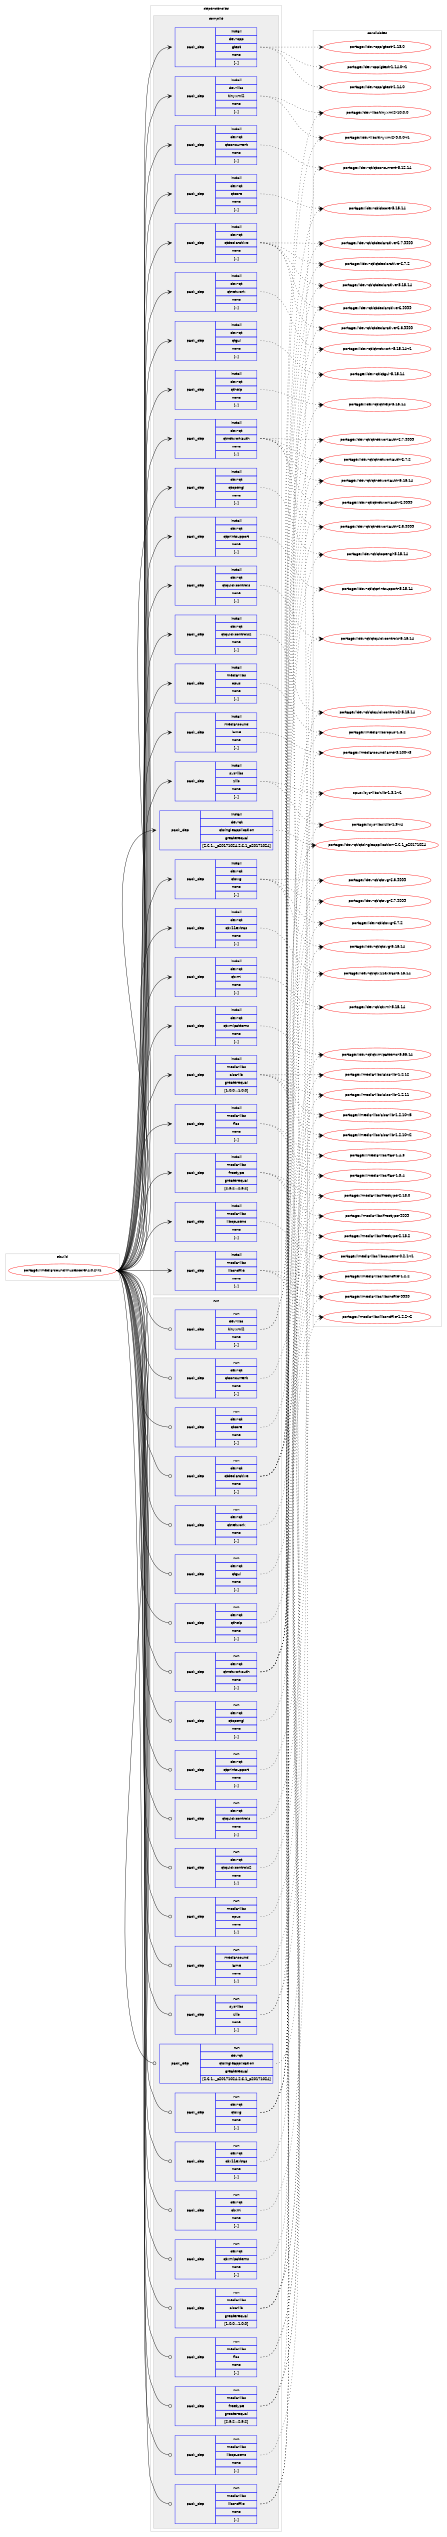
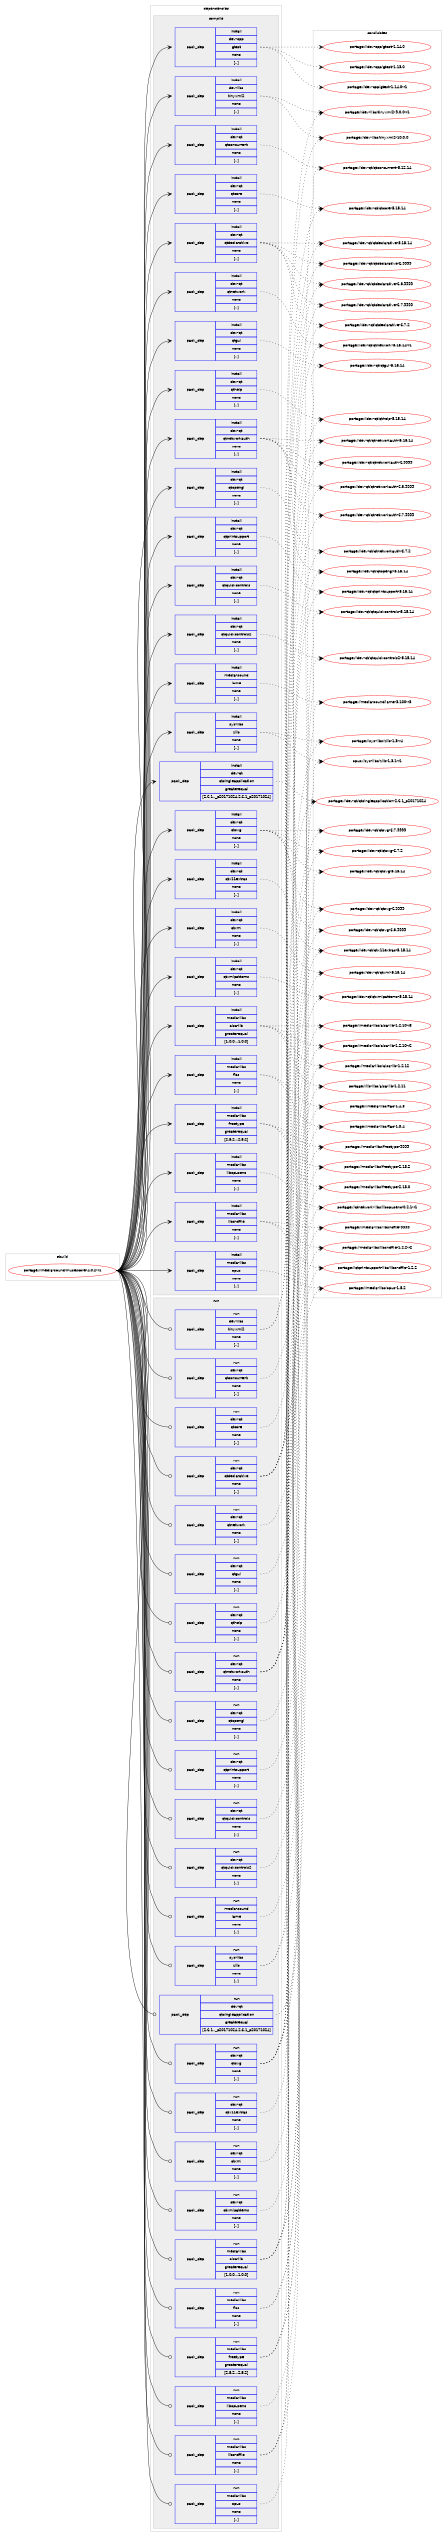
node "portage://dev-qt/qtsvg-6.9999": added
node "portage://dev-qt/qtxmlpatterns-5.55.14": label "portage://dev-qt/qtxmlpatterns-5.55.14" -> "portage://dev-qt/qtxmlpatterns-5.15.14"
node "portage://media-libs/alsa-lib-1.2.11": label "portage://media-libs/alsa-lib-1.2.11" -> "portage://lib-libs/alsa-lib-1.2.11"
node "portage://media-libs/libopusenc-0.2.1-r1": label "portage://media-libs/libopusenc-0.2.1-r1" -> "portage://qtnetwork-libs/libopusenc-0.2.1-r1"
node "portage://media-libs/libsndfile-1.2.2": label "portage://media-libs/libsndfile-1.2.2" -> "portage://qtprintsupport-libs/libsndfile-1.2.2"
